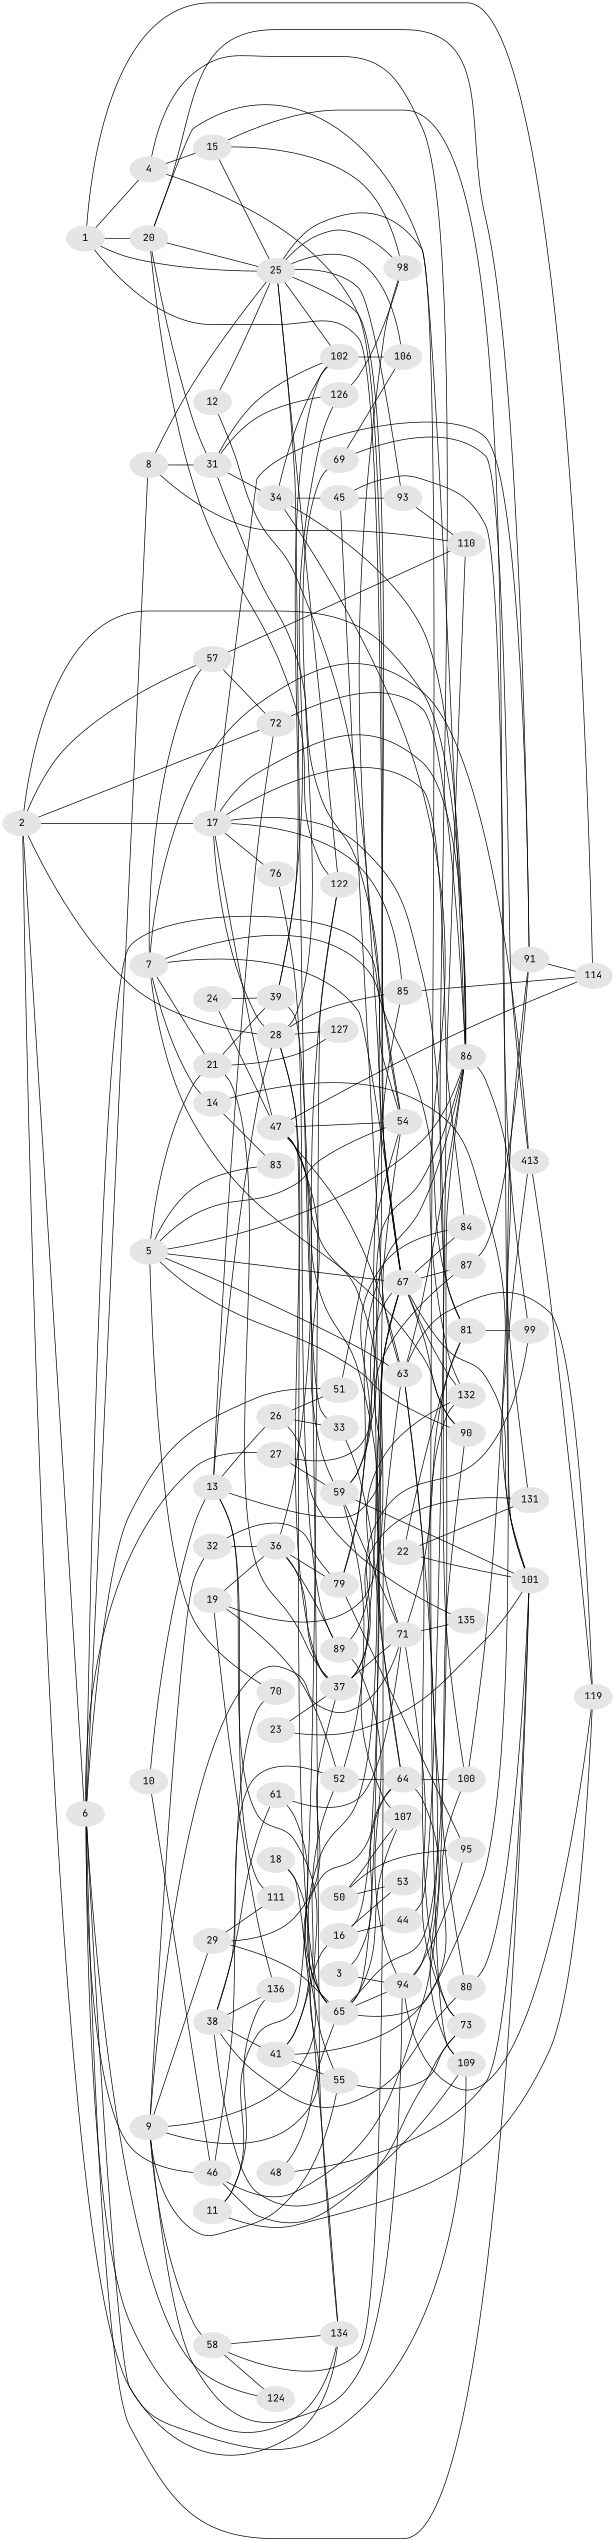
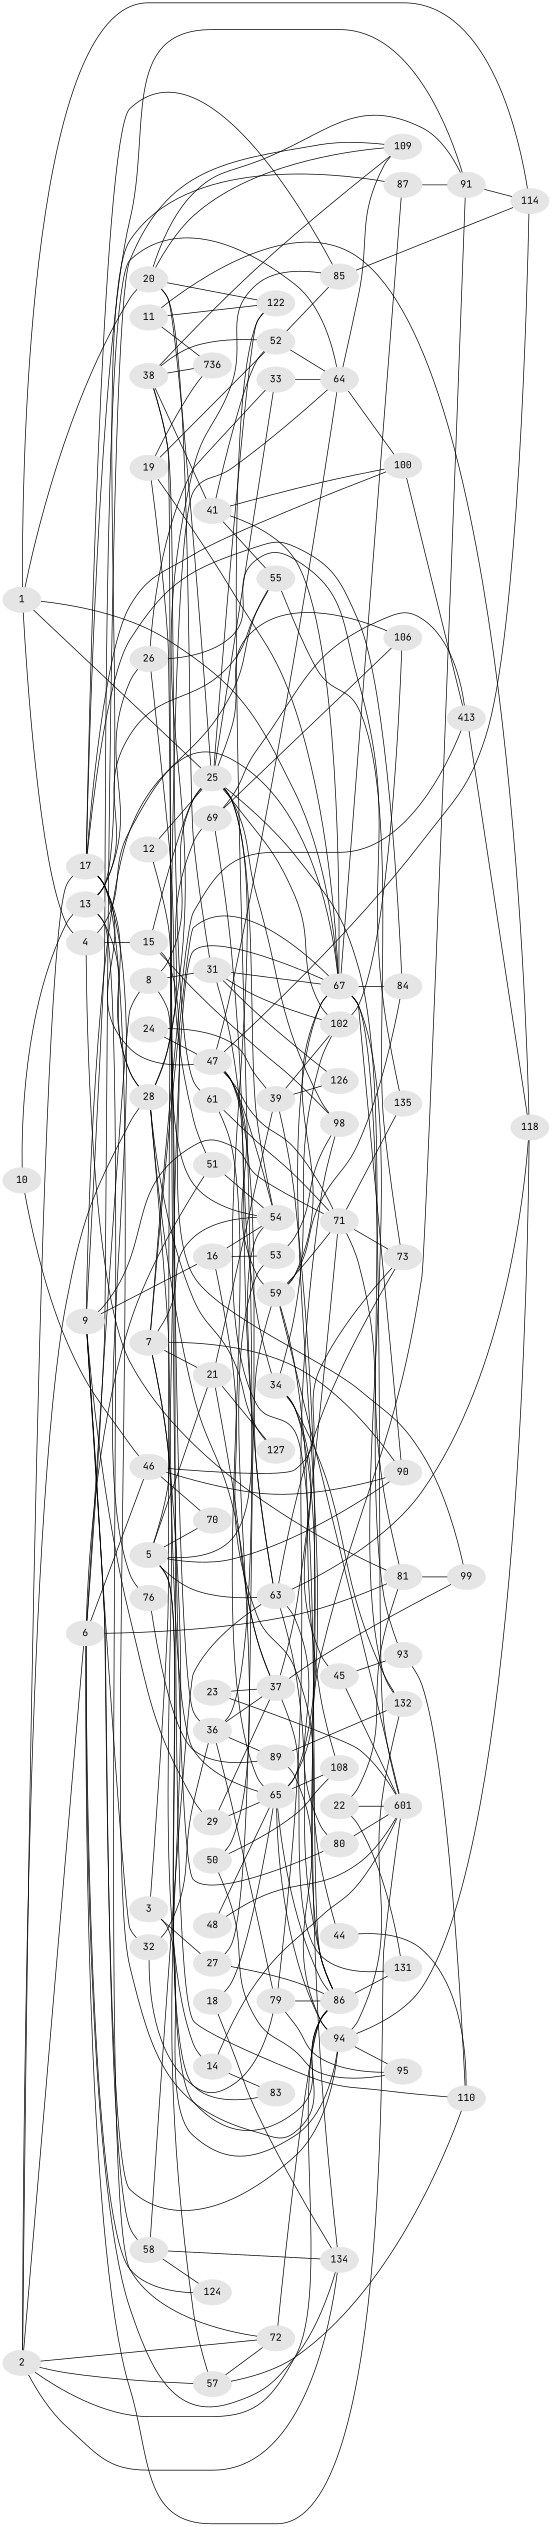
edge "98" -- "126": now "98" -- "53"
edge "45" -- "63": now "69" -- "63"
node "101": label "101" -> "601"
edge "27" -- "6": now "27" -- "3"
node "119": label "119" -> "118"
node "107": label "107" -> "108"
node "111": removed
node "136": label "136" -> "736"
